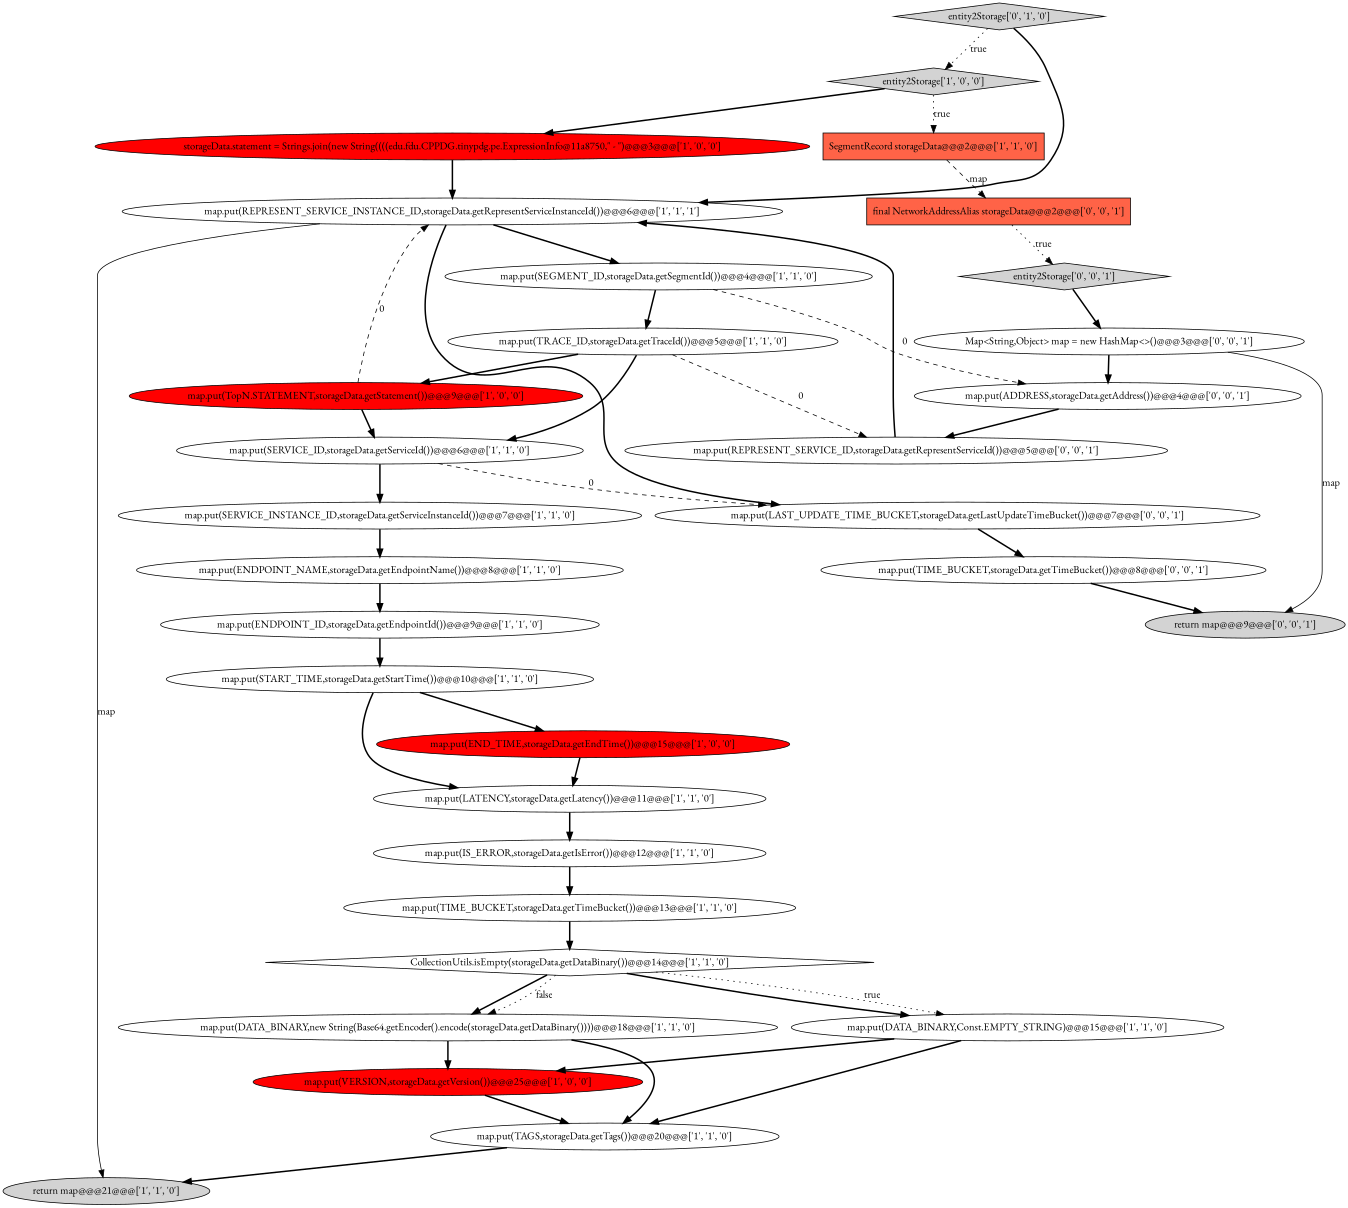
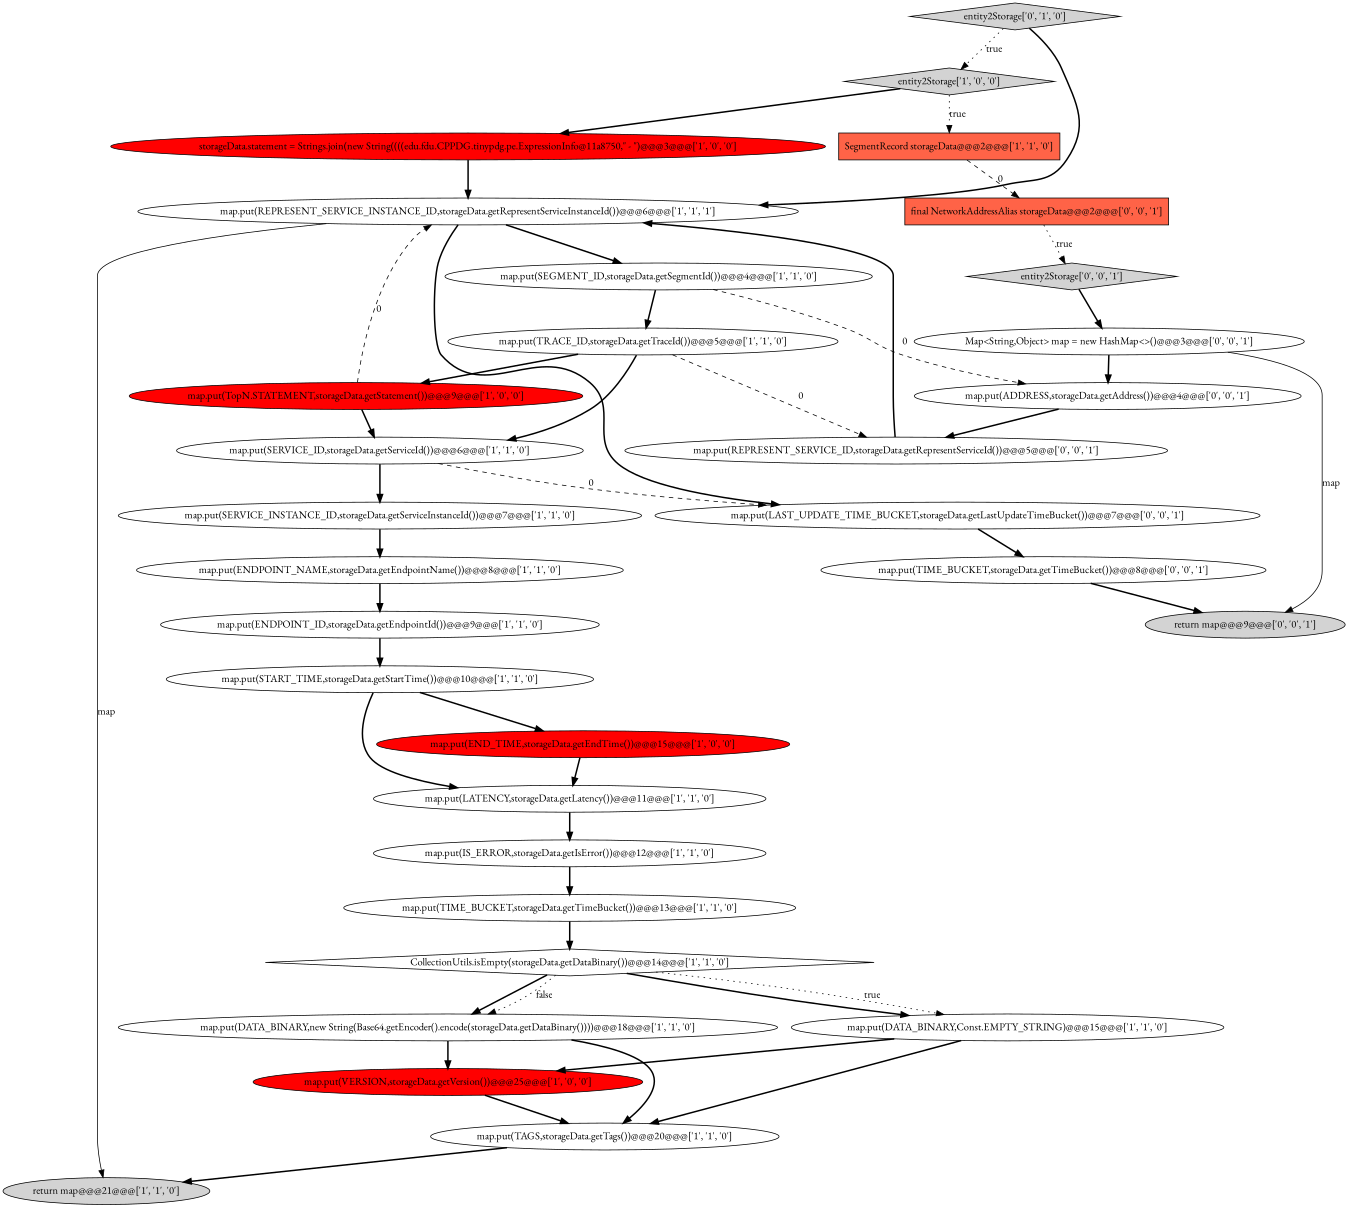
edge "SegmentRecord storageData@@@2@@@['1', '1', '0']" -> "final NetworkAddressAlias storageData@@@2@@@['0', '0', '1']": label "map" -> "0"
